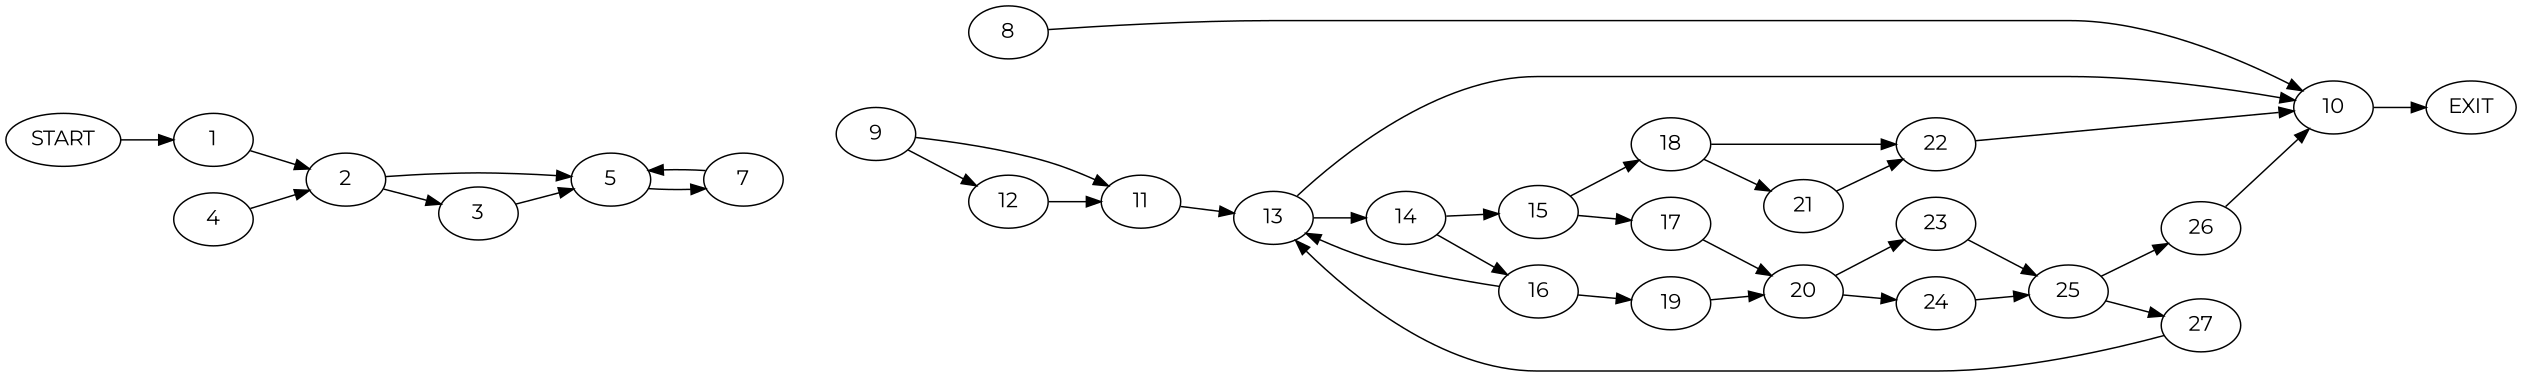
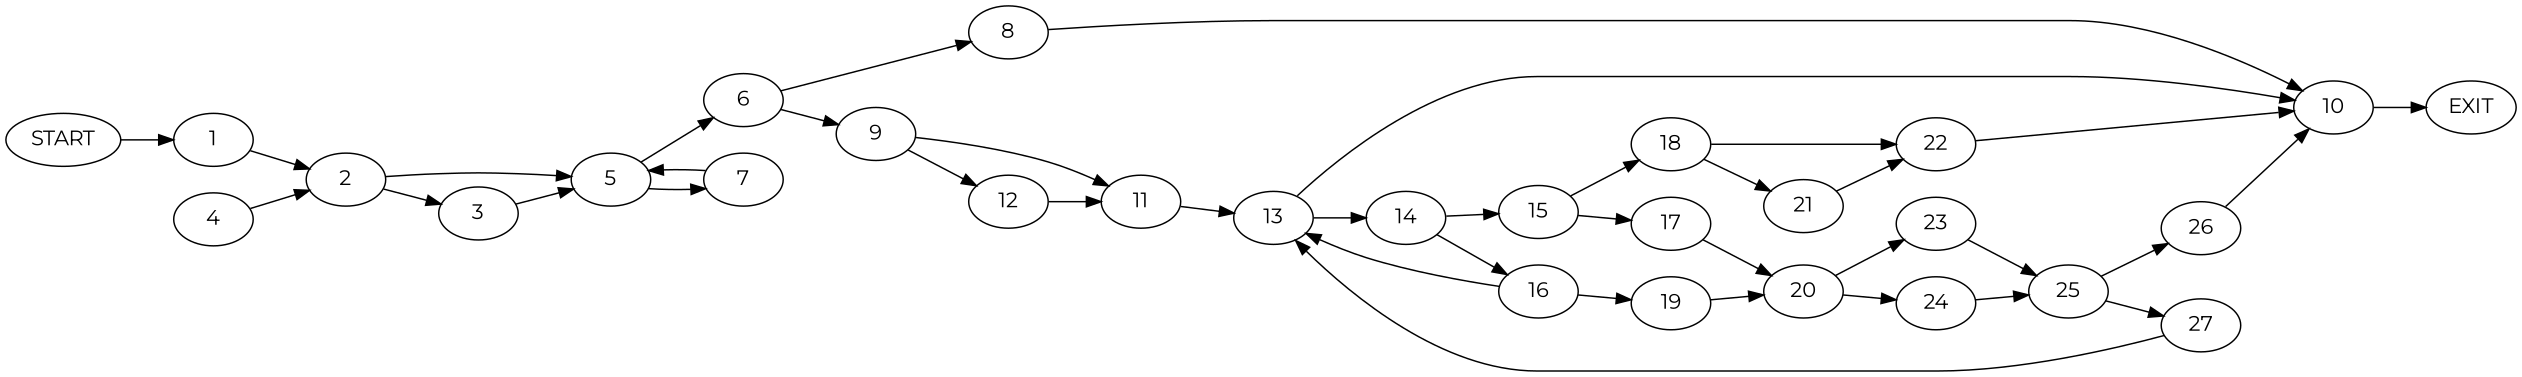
node "6": added
